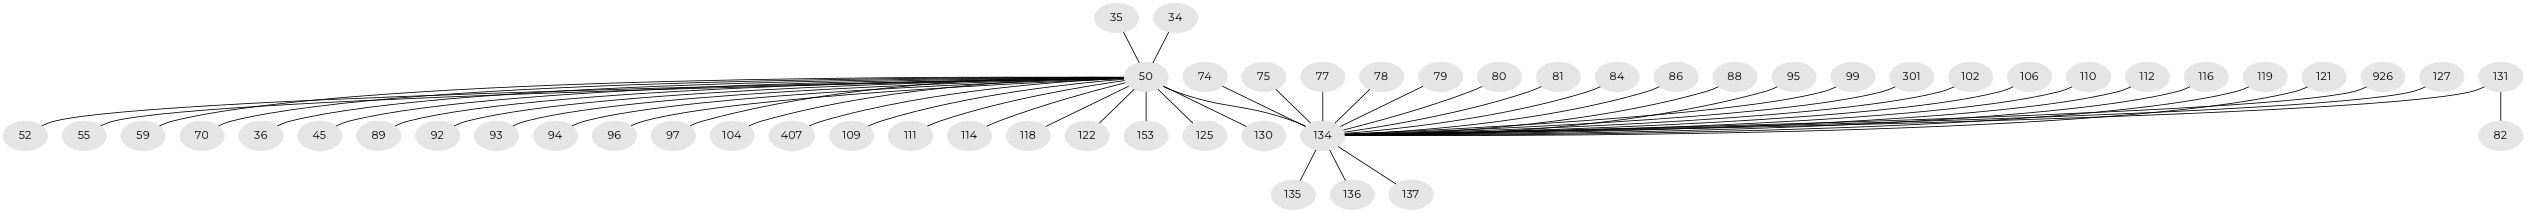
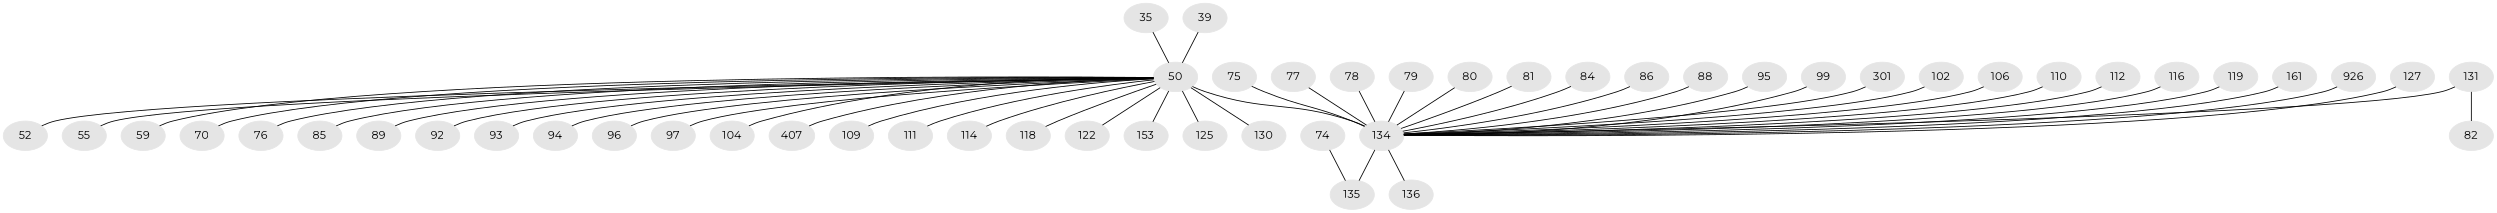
node "34": label "34" -> "39"
node "121": label "121" -> "161"
edge "74" -- "134": now "74" -- "135"
node "36": label "36" -> "76"
node "45": label "45" -> "85"
node "137": removed
